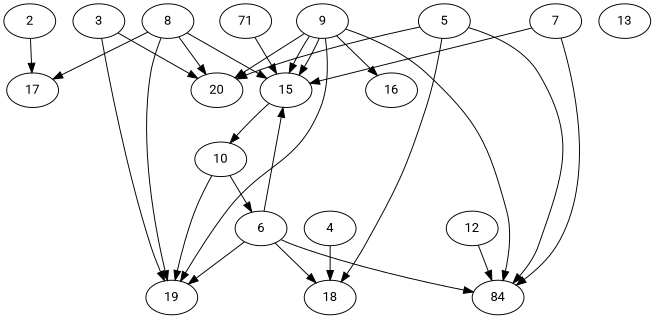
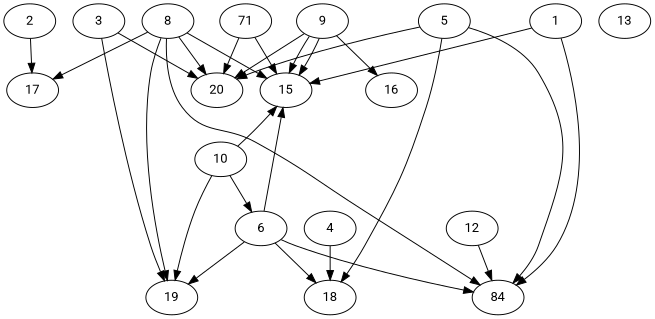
node "7": label "7" -> "1"
edge "71" -> "20": added
edge "15" -> "10": reversed
edge "9" -> "84": now "8" -> "84"
edge "9" -> "19": removed
